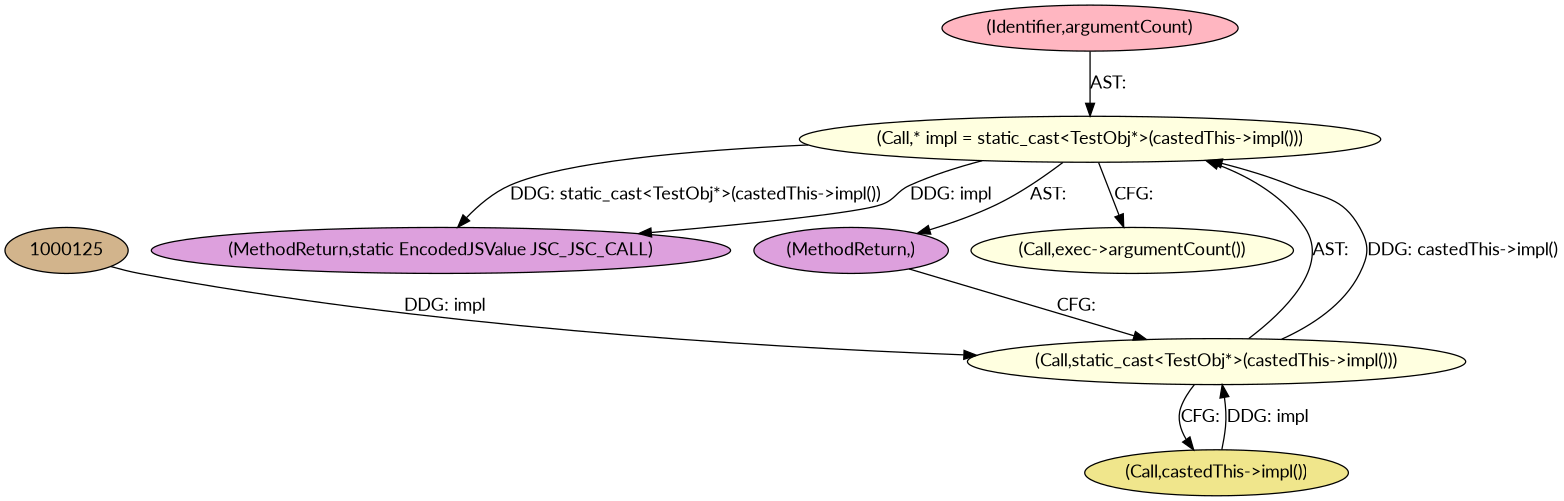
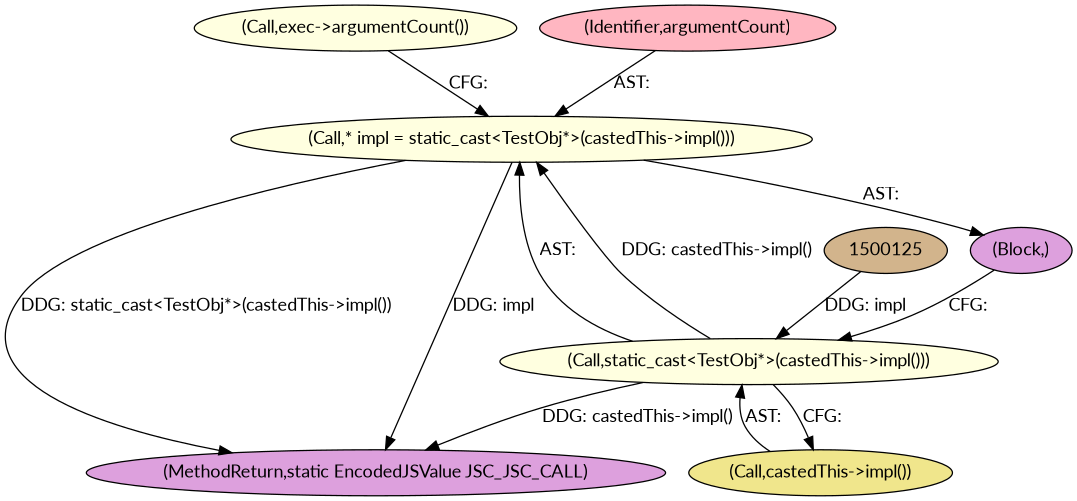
edge "(Call,* impl = static_cast<TestObj*>(castedThis->impl()))" -> "(Call,exec->argumentCount())": reversed
node "1000125": label "1000125" -> "1500125"
node "(MethodReturn,)": label "(MethodReturn,)" -> "(Block,)"
edge "(Call,static_cast<TestObj*>(castedThis->impl()))" -> "(MethodReturn,static EncodedJSValue JSC_JSC_CALL)": added, label "DDG: castedThis->impl()"
edge "(Call,castedThis->impl())" -> "(Call,static_cast<TestObj*>(castedThis->impl()))": label "DDG: impl" -> "AST: "
